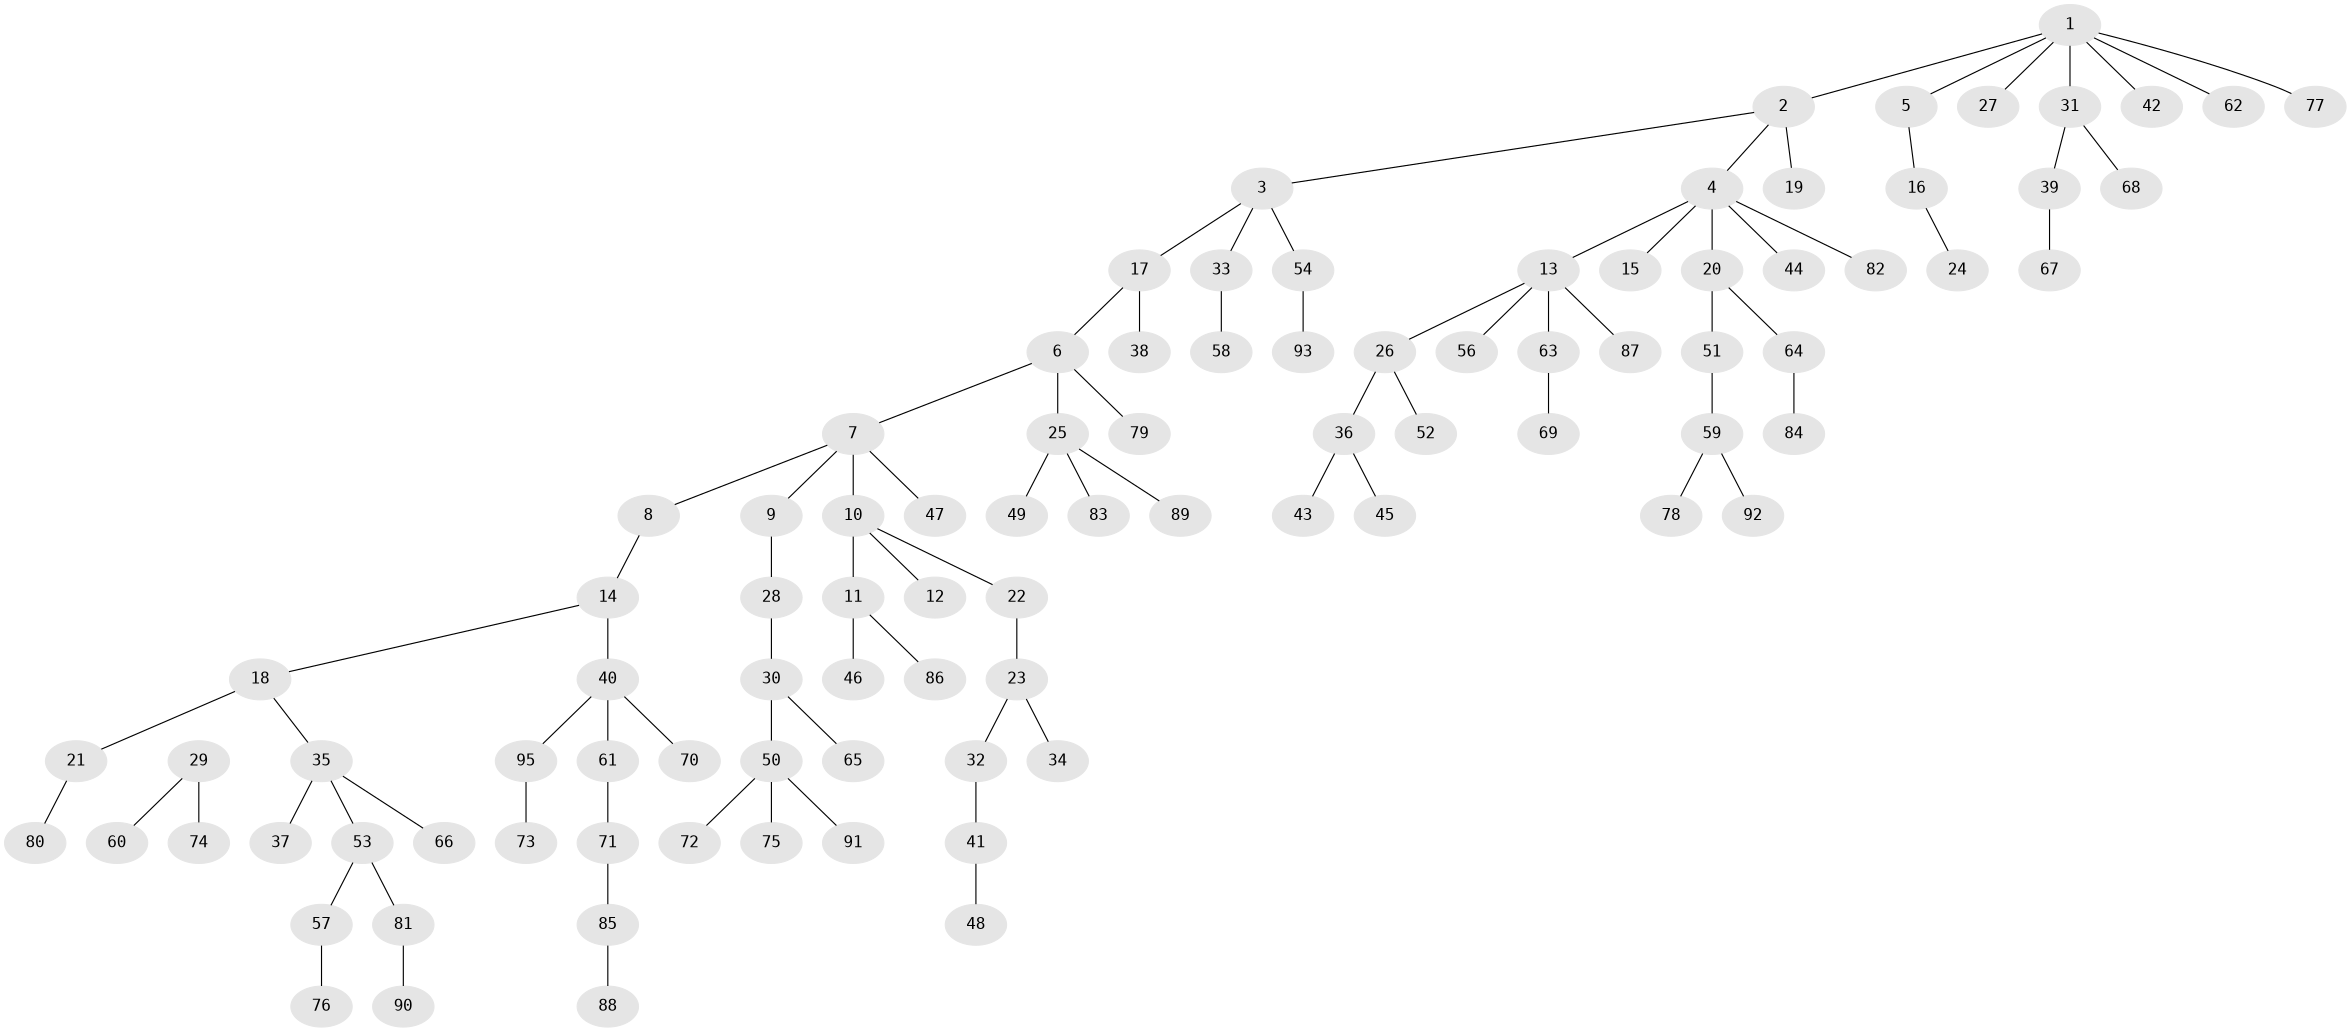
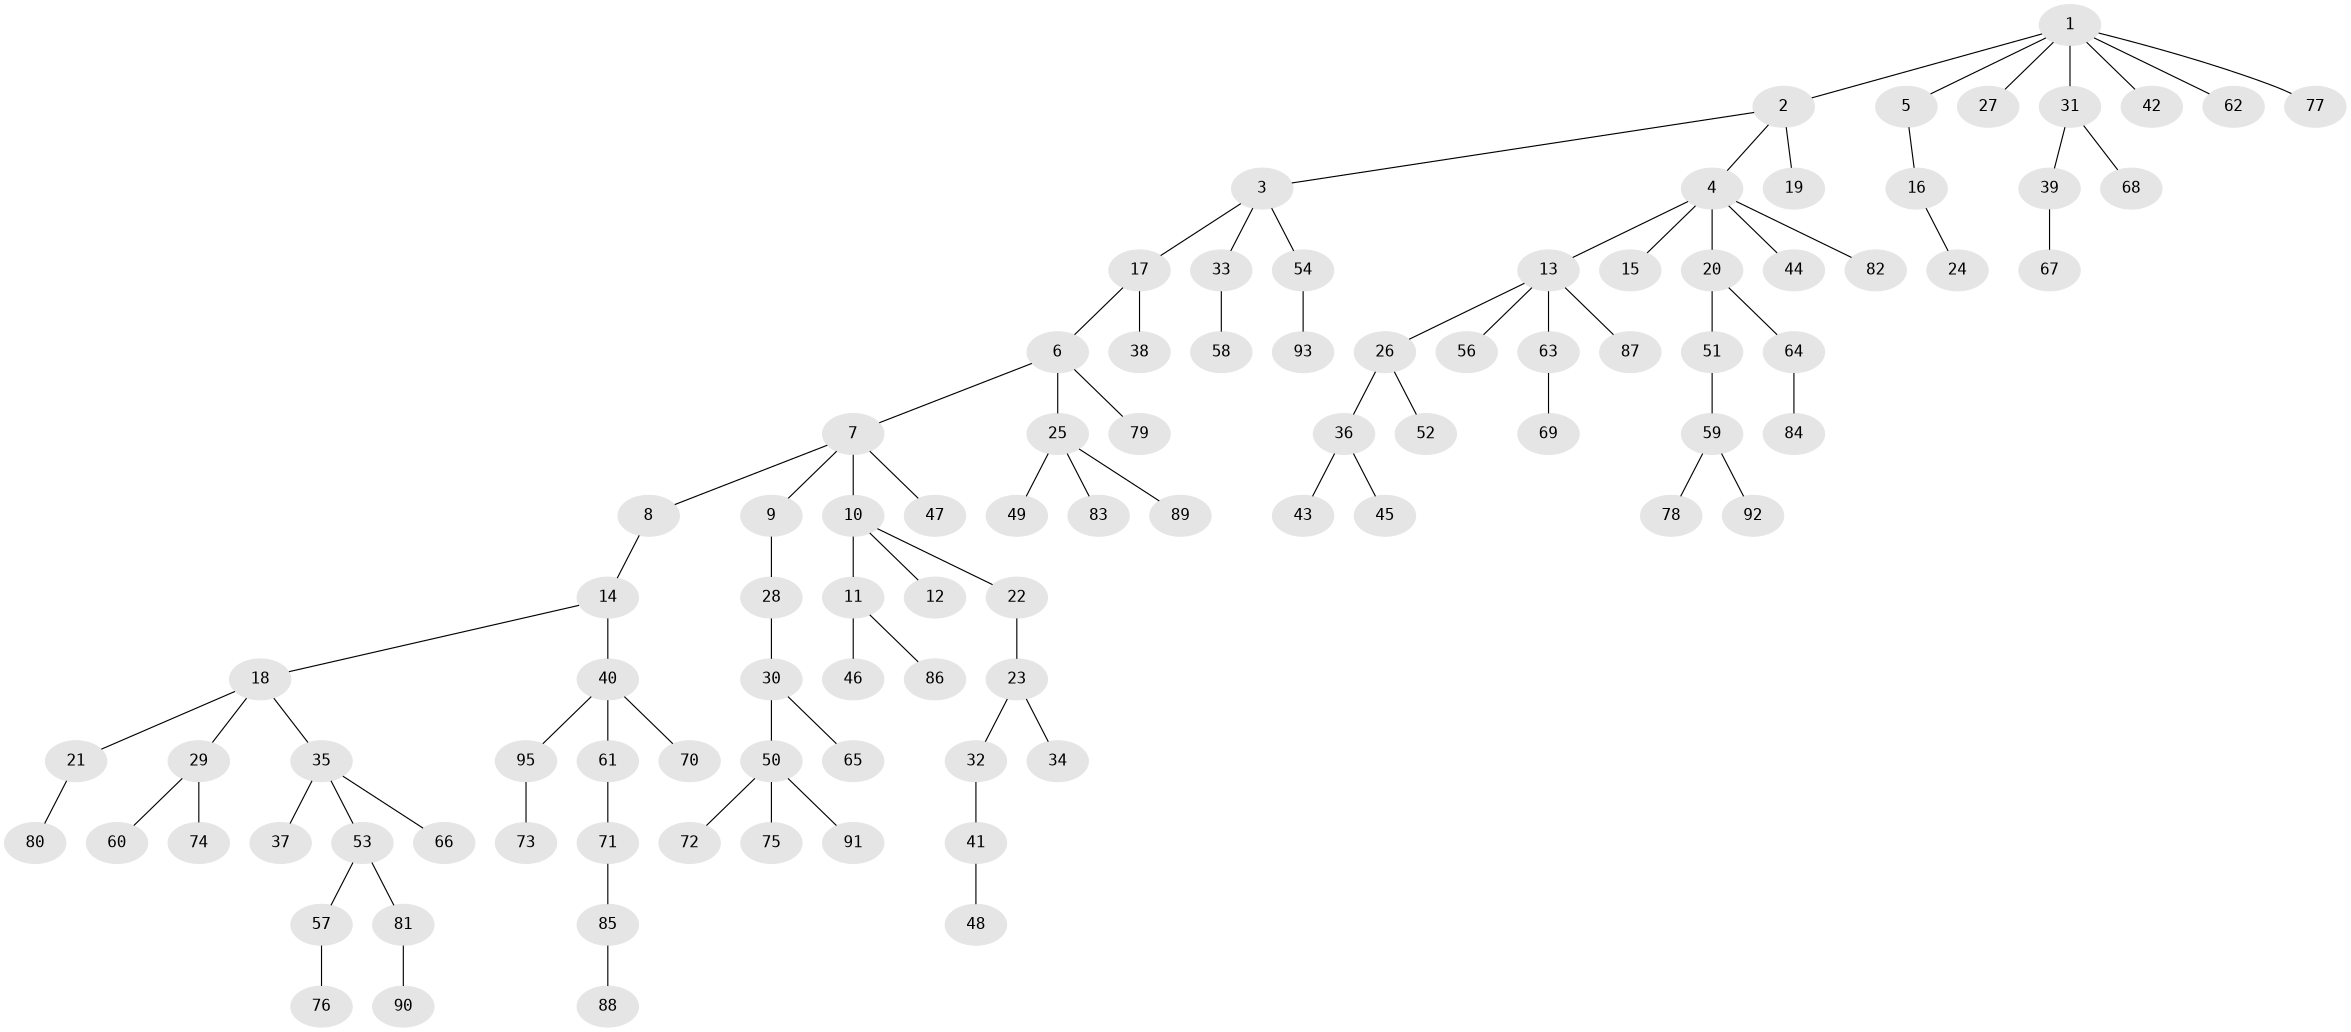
edge "18" -- "29": added
